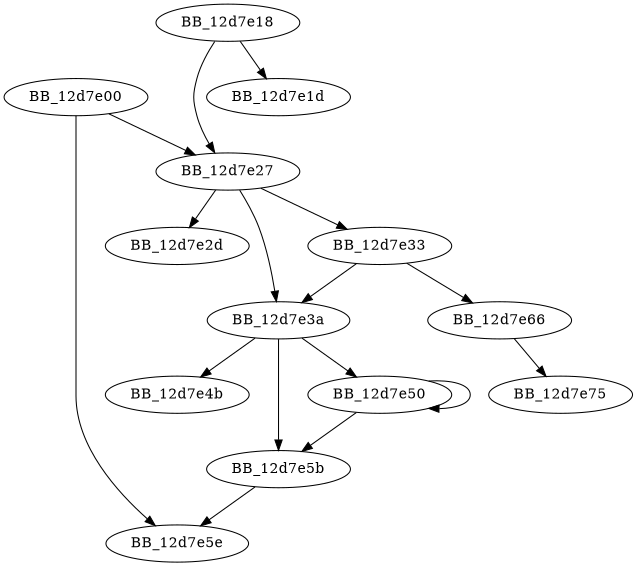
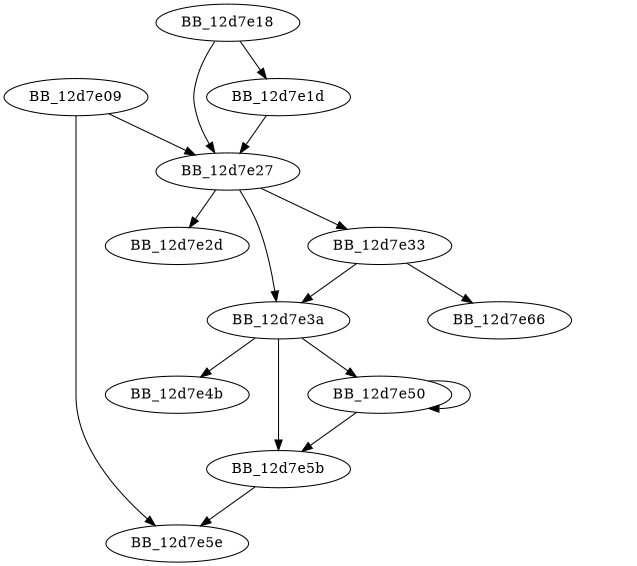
node "BB_12d7e00": label "BB_12d7e00" -> "BB_12d7e09"
edge "BB_12d7e1d" -> "BB_12d7e27": added
node "BB_12d7e75": removed
